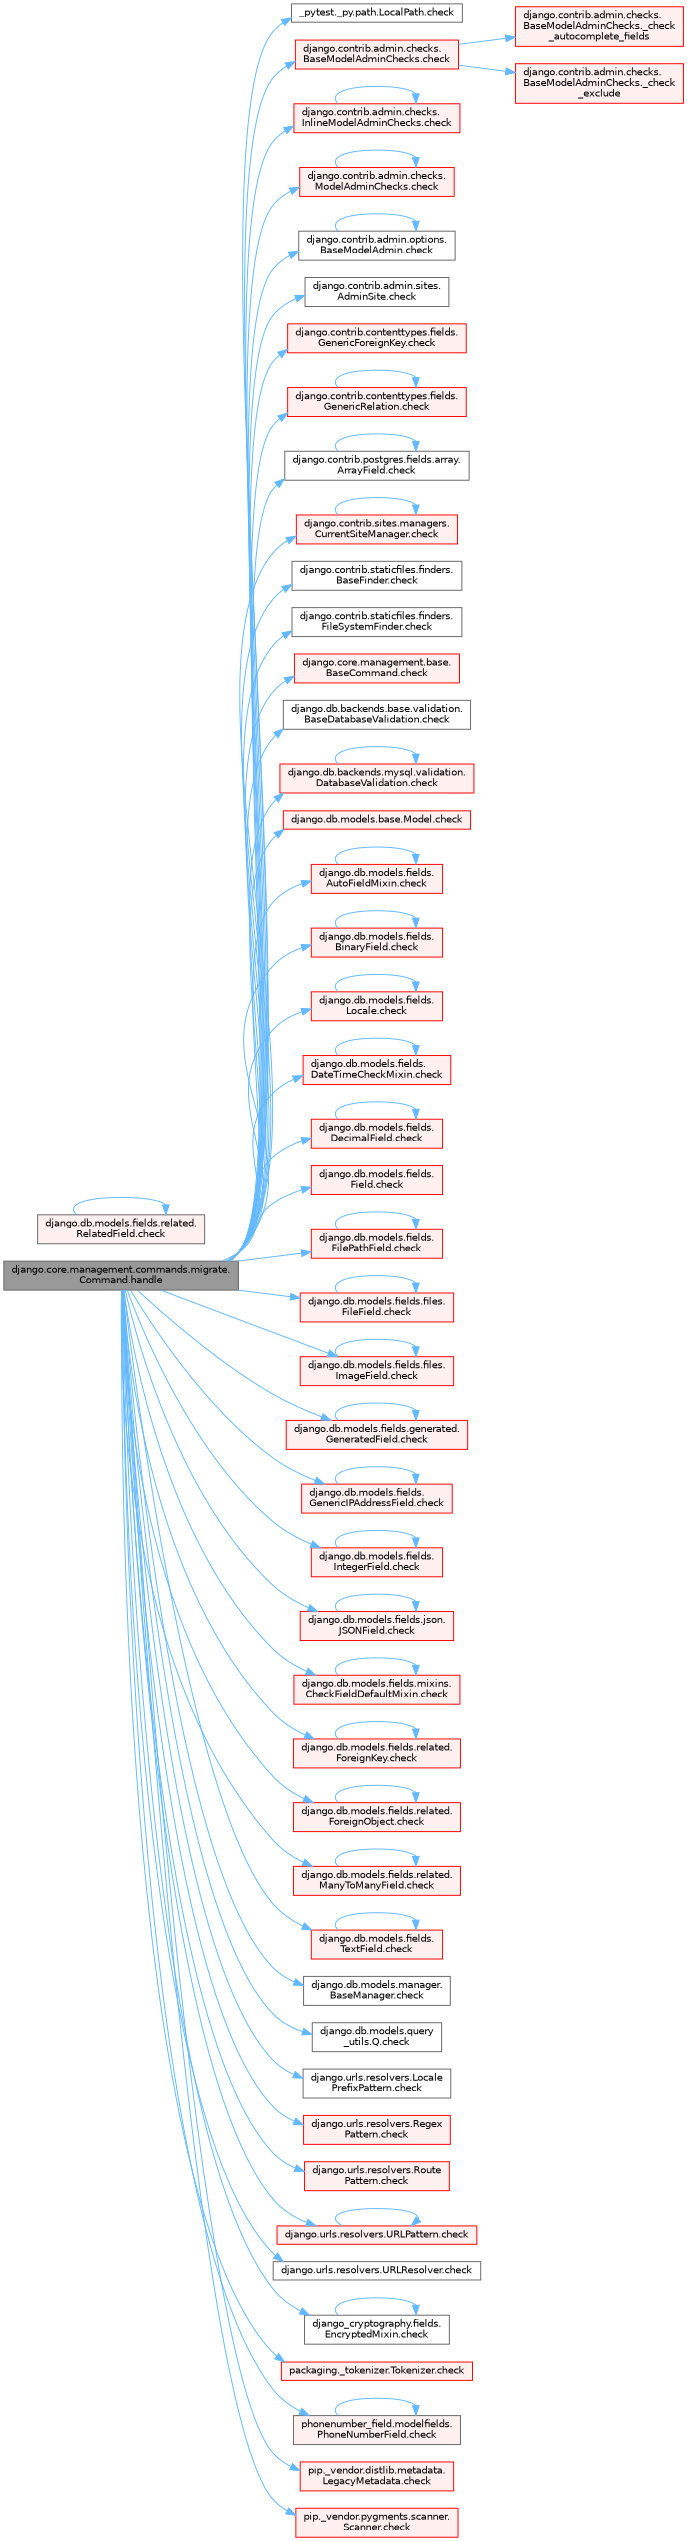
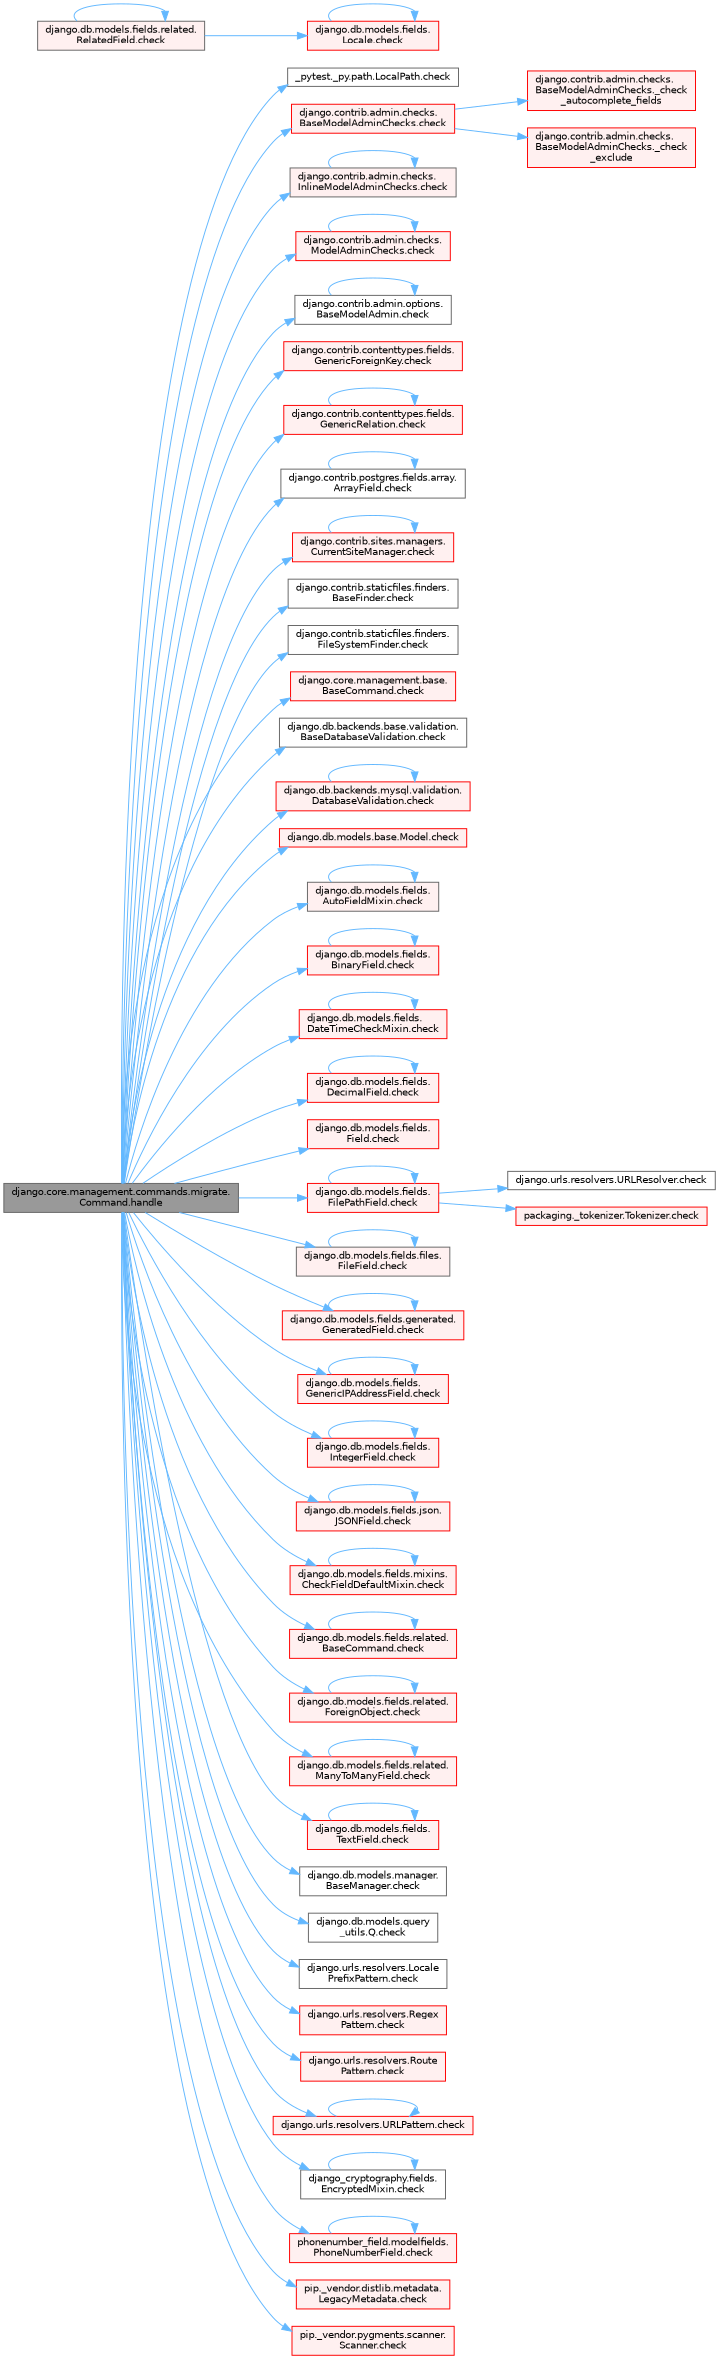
node "django.contrib.admin.checks. InlineModelAdminChecks.check": color red -> grey40
node "django.contrib.admin.sites. AdminSite.check": removed
node "django.db.models.fields. AutoFieldMixin.check": color red -> grey40
edge "django.core.management.commands.migrate. Command.handle" -> "django.db.models.fields. Locale.check": now "django.db.models.fields.related. RelatedField.check" -> "django.db.models.fields. Locale.check"
node "django.db.models.fields.files. FileField.check": color red -> grey40
node "django.db.models.fields.files. ImageField.check": removed
node "django.db.models.fields.related. ForeignKey.check": label "django.db.models.fields.related. ForeignKey.check" -> "django.db.models.fields.related. BaseCommand.check"
edge "django.core.management.commands.migrate. Command.handle" -> "django.urls.resolvers.URLResolver.check": now "django.db.models.fields. FilePathField.check" -> "django.urls.resolvers.URLResolver.check"
edge "django.core.management.commands.migrate. Command.handle" -> "packaging._tokenizer.Tokenizer.check": now "django.db.models.fields. FilePathField.check" -> "packaging._tokenizer.Tokenizer.check"
node "phonenumber_field.modelfields. PhoneNumberField.check": color grey40 -> red
